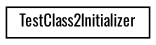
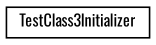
node "TestClass2Initializer": label "TestClass2Initializer" -> "TestClass3Initializer"
